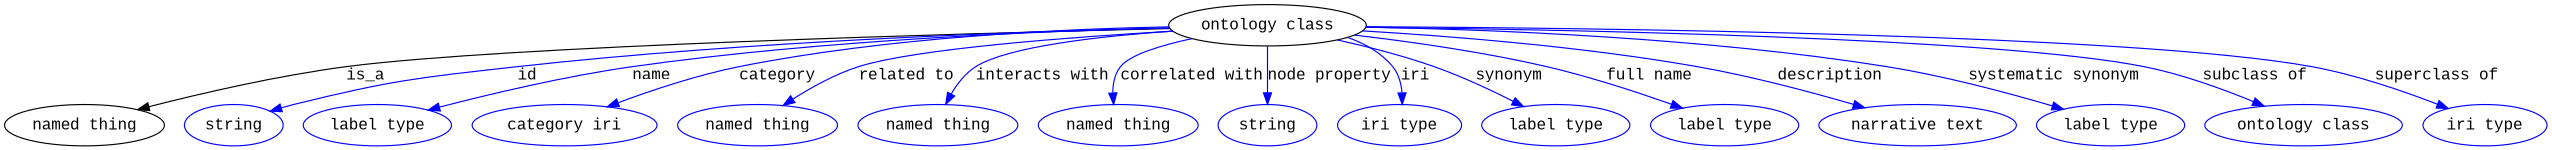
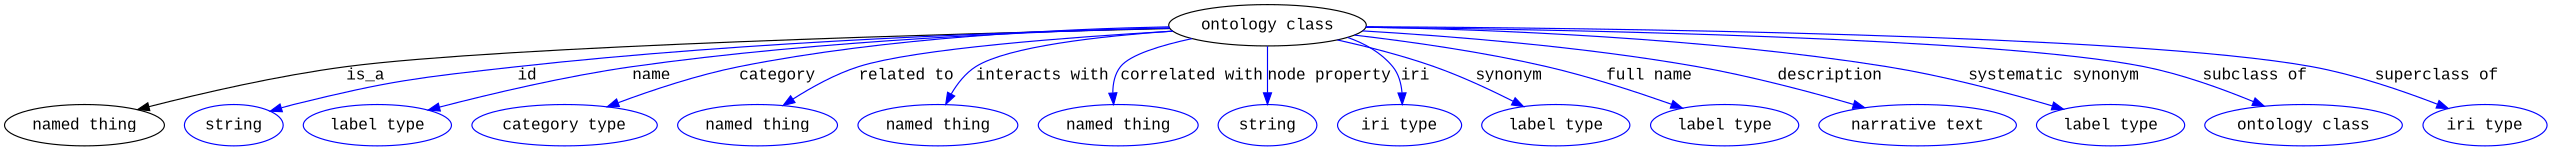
node "category iri": label "category iri" -> "category type"
